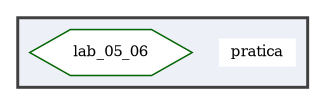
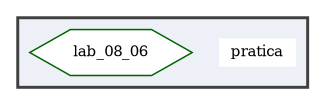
node "lab_05_06": label "lab_05_06" -> "lab_08_06"
